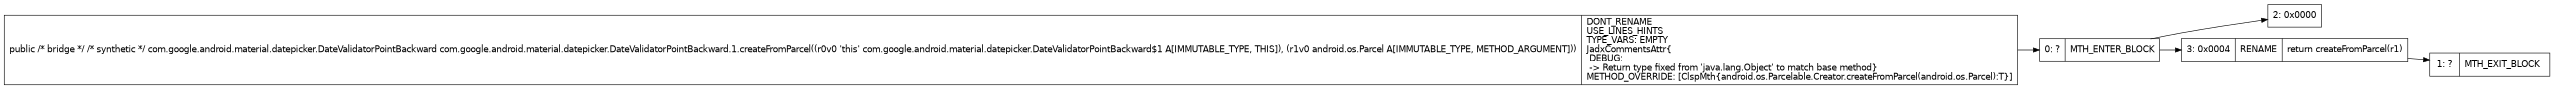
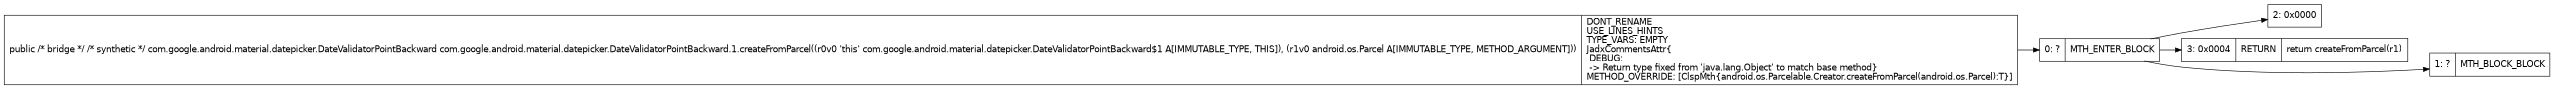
node "3: 0x0004": text "RENAME" -> "RETURN"
edge "3: 0x0004" -> "1: ?": now "0: ?" -> "1: ?"
node "1: ?": text "MTH_EXIT_BLOCK" -> "MTH_BLOCK_BLOCK"
